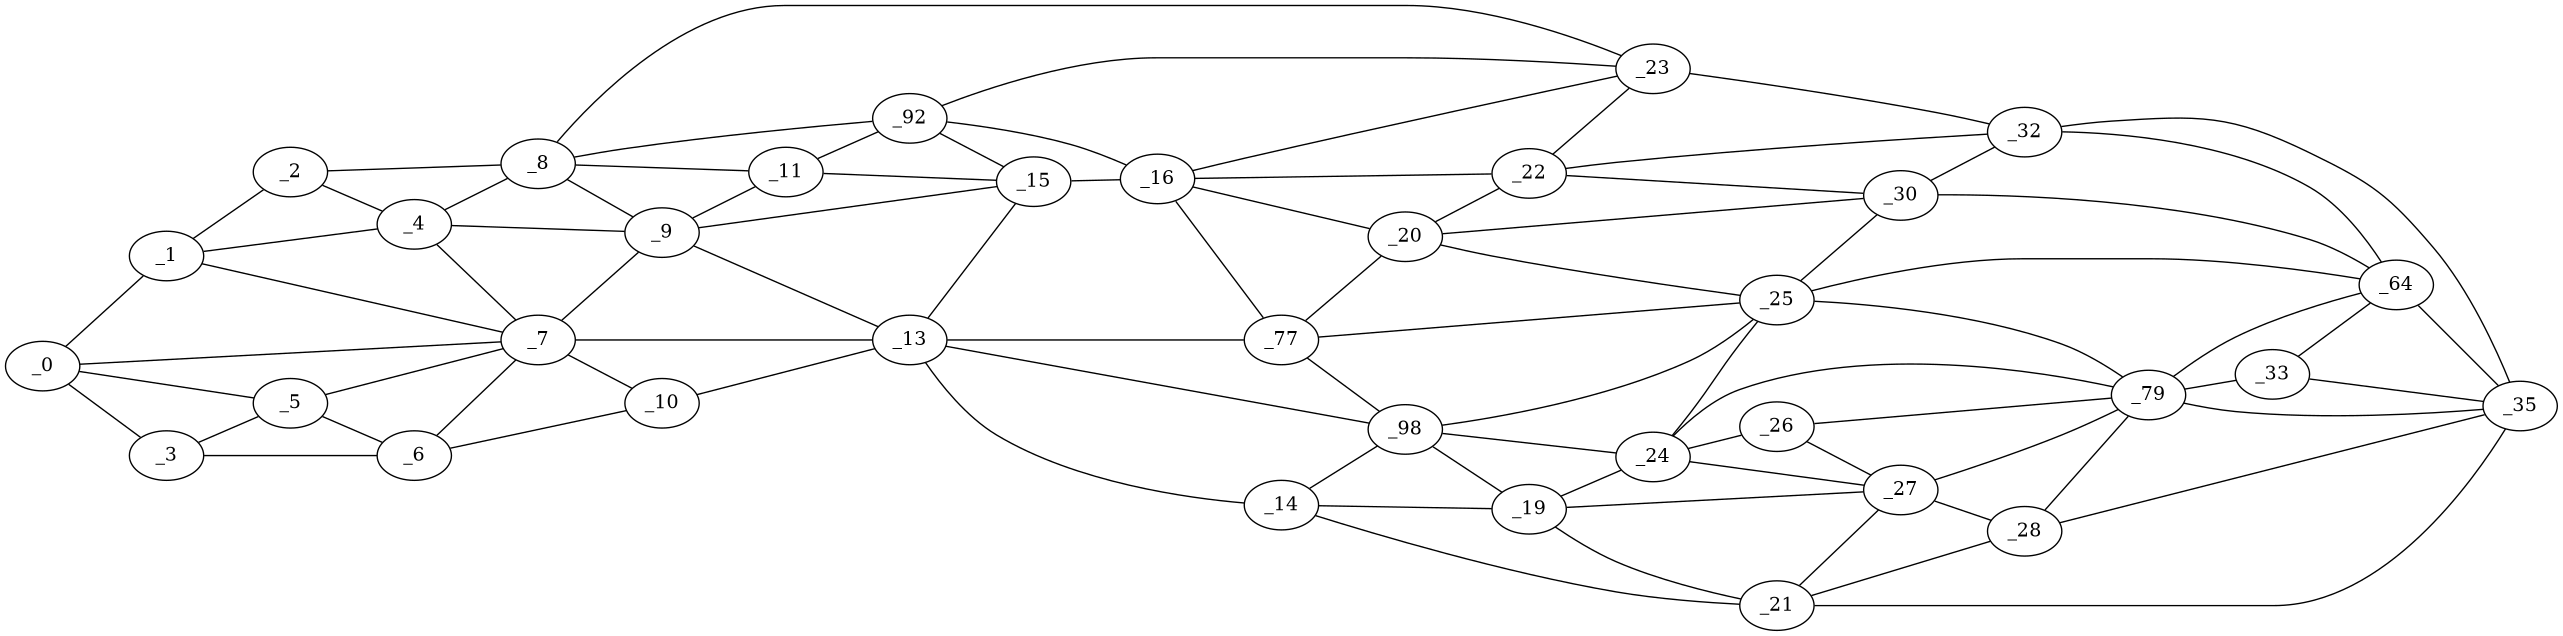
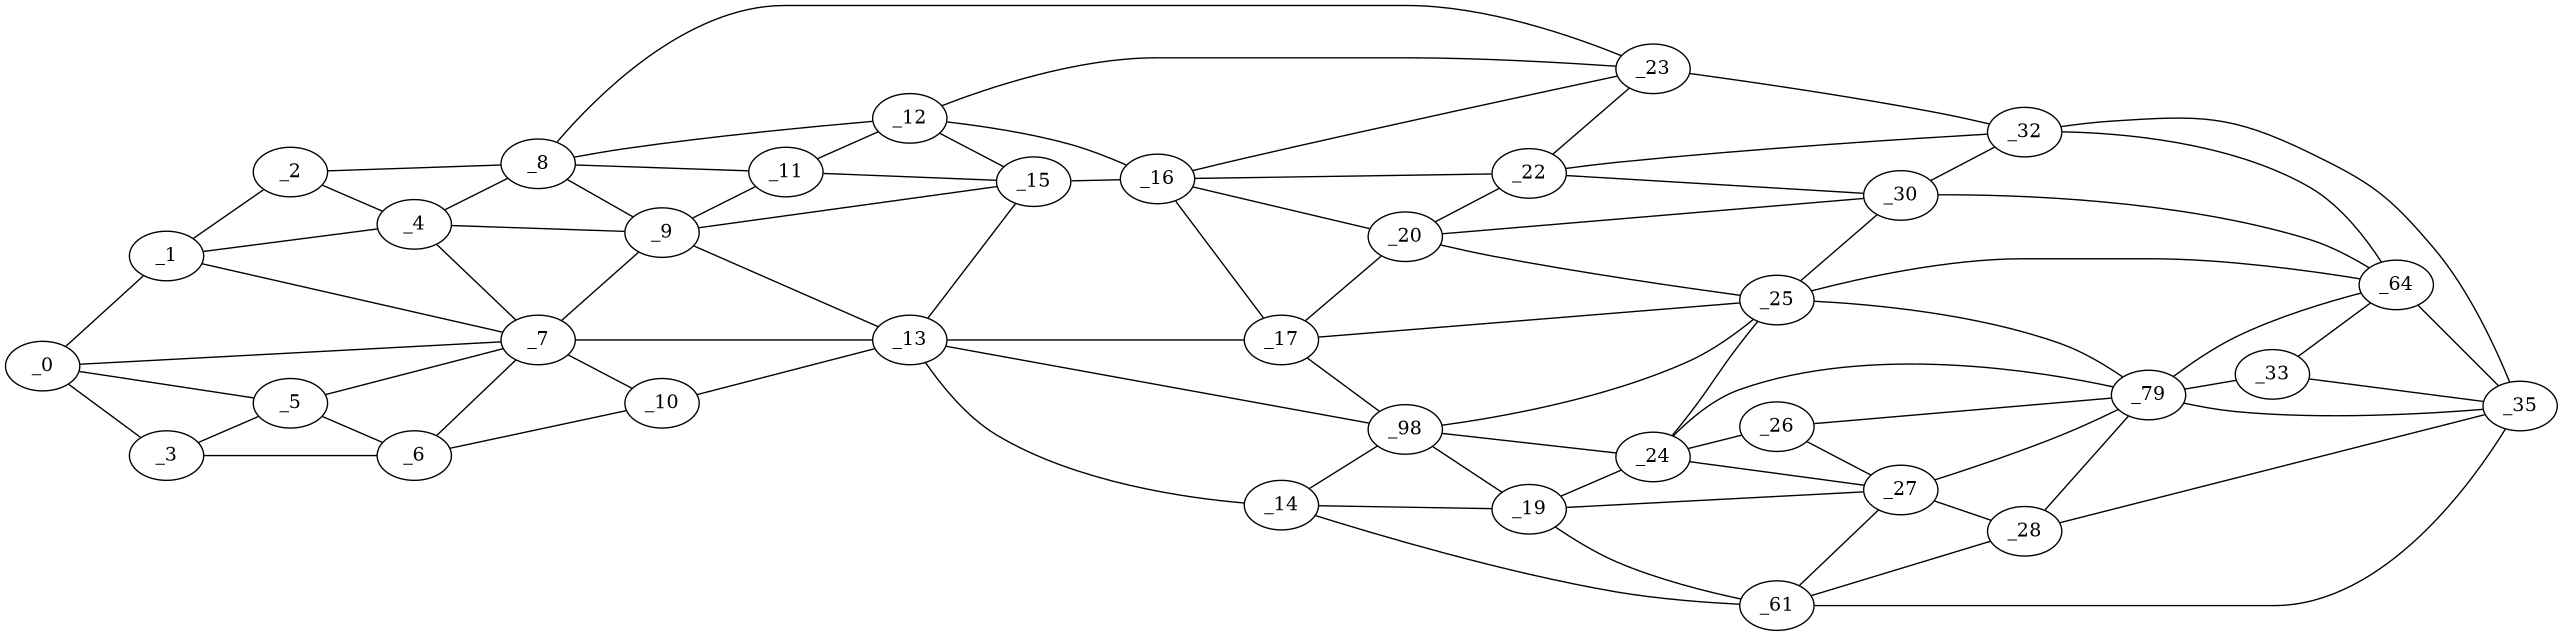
node "_92": label "_92" -> "_12"
node "_77": label "_77" -> "_17"
node "_21": label "_21" -> "_61"
